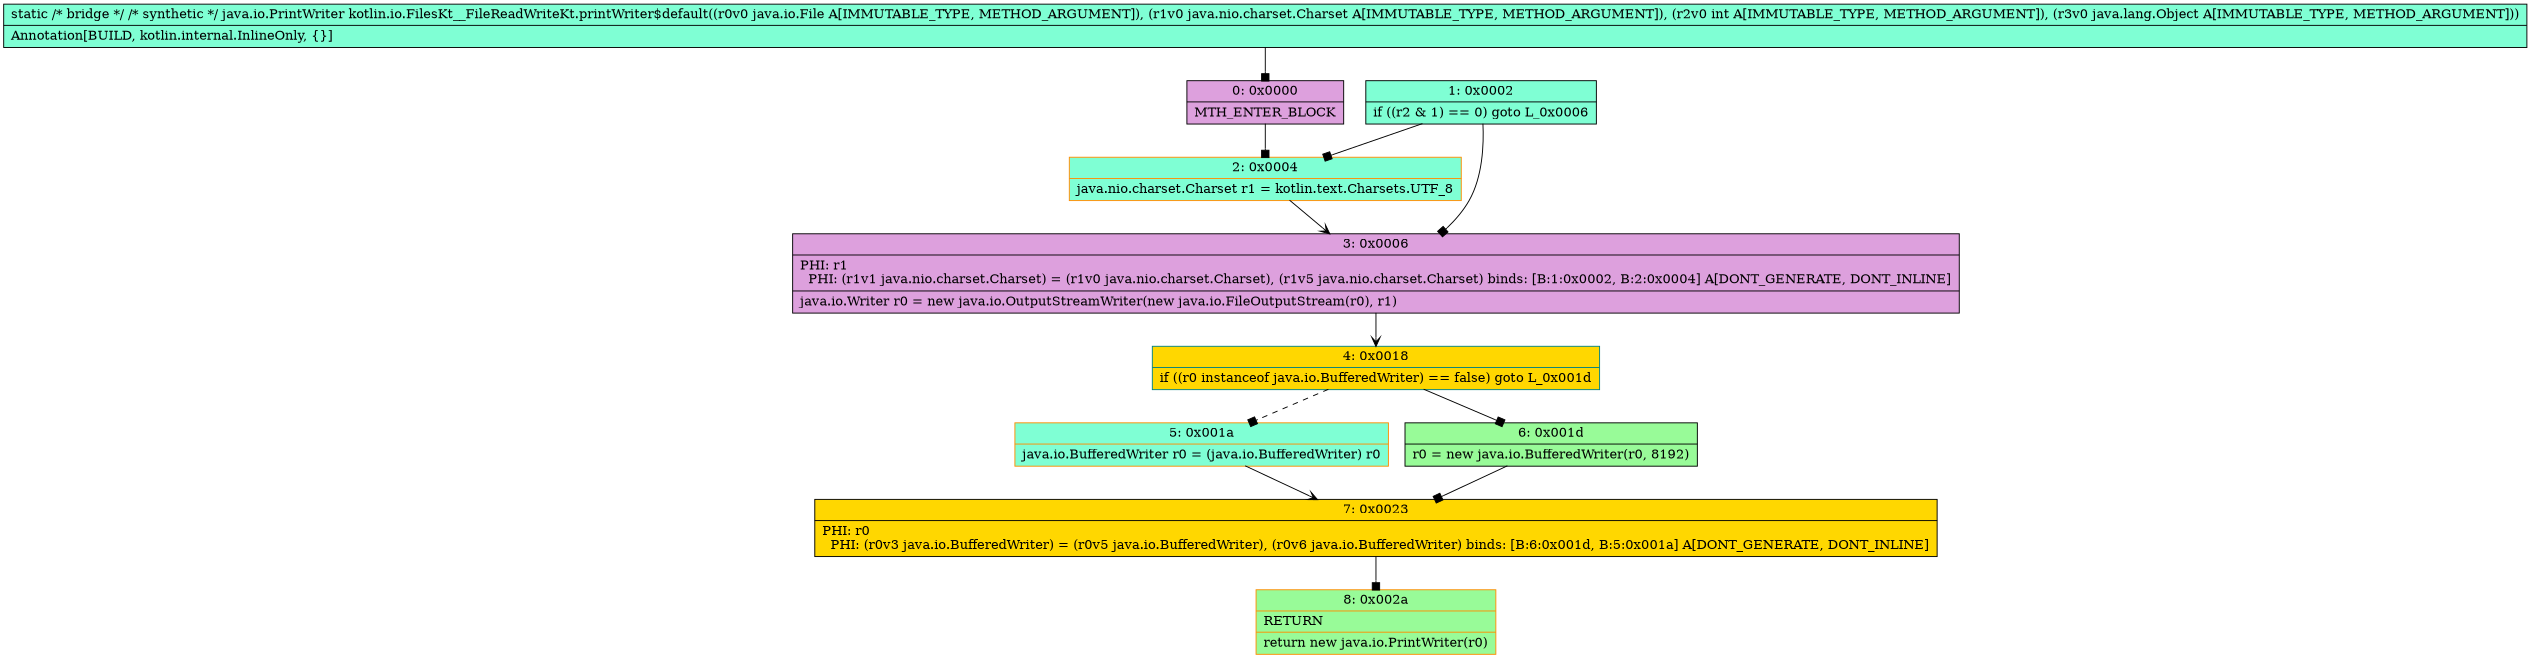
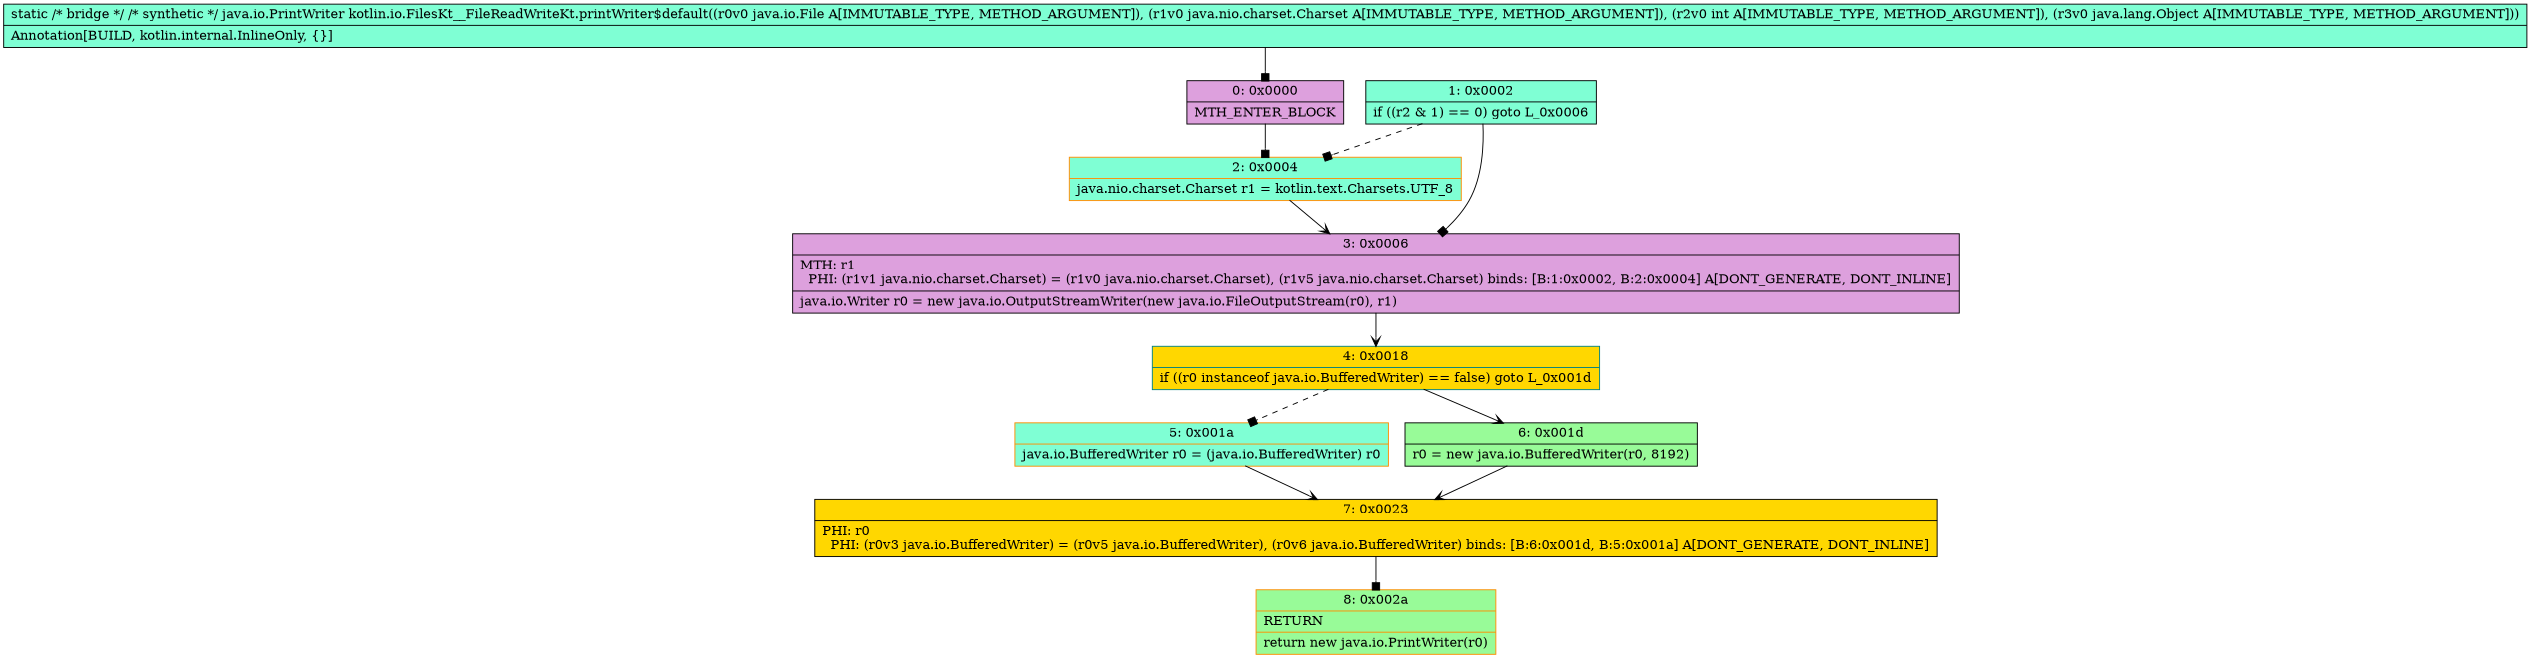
edge "1: 0x0002" -> "2: 0x0004": style solid -> dashed
node "3: 0x0006": text "PHI: r1" -> "MTH: r1"
edge "4: 0x0018" -> "6: 0x001d": arrowhead box -> vee
edge "6: 0x001d" -> "7: 0x0023": arrowhead box -> vee
